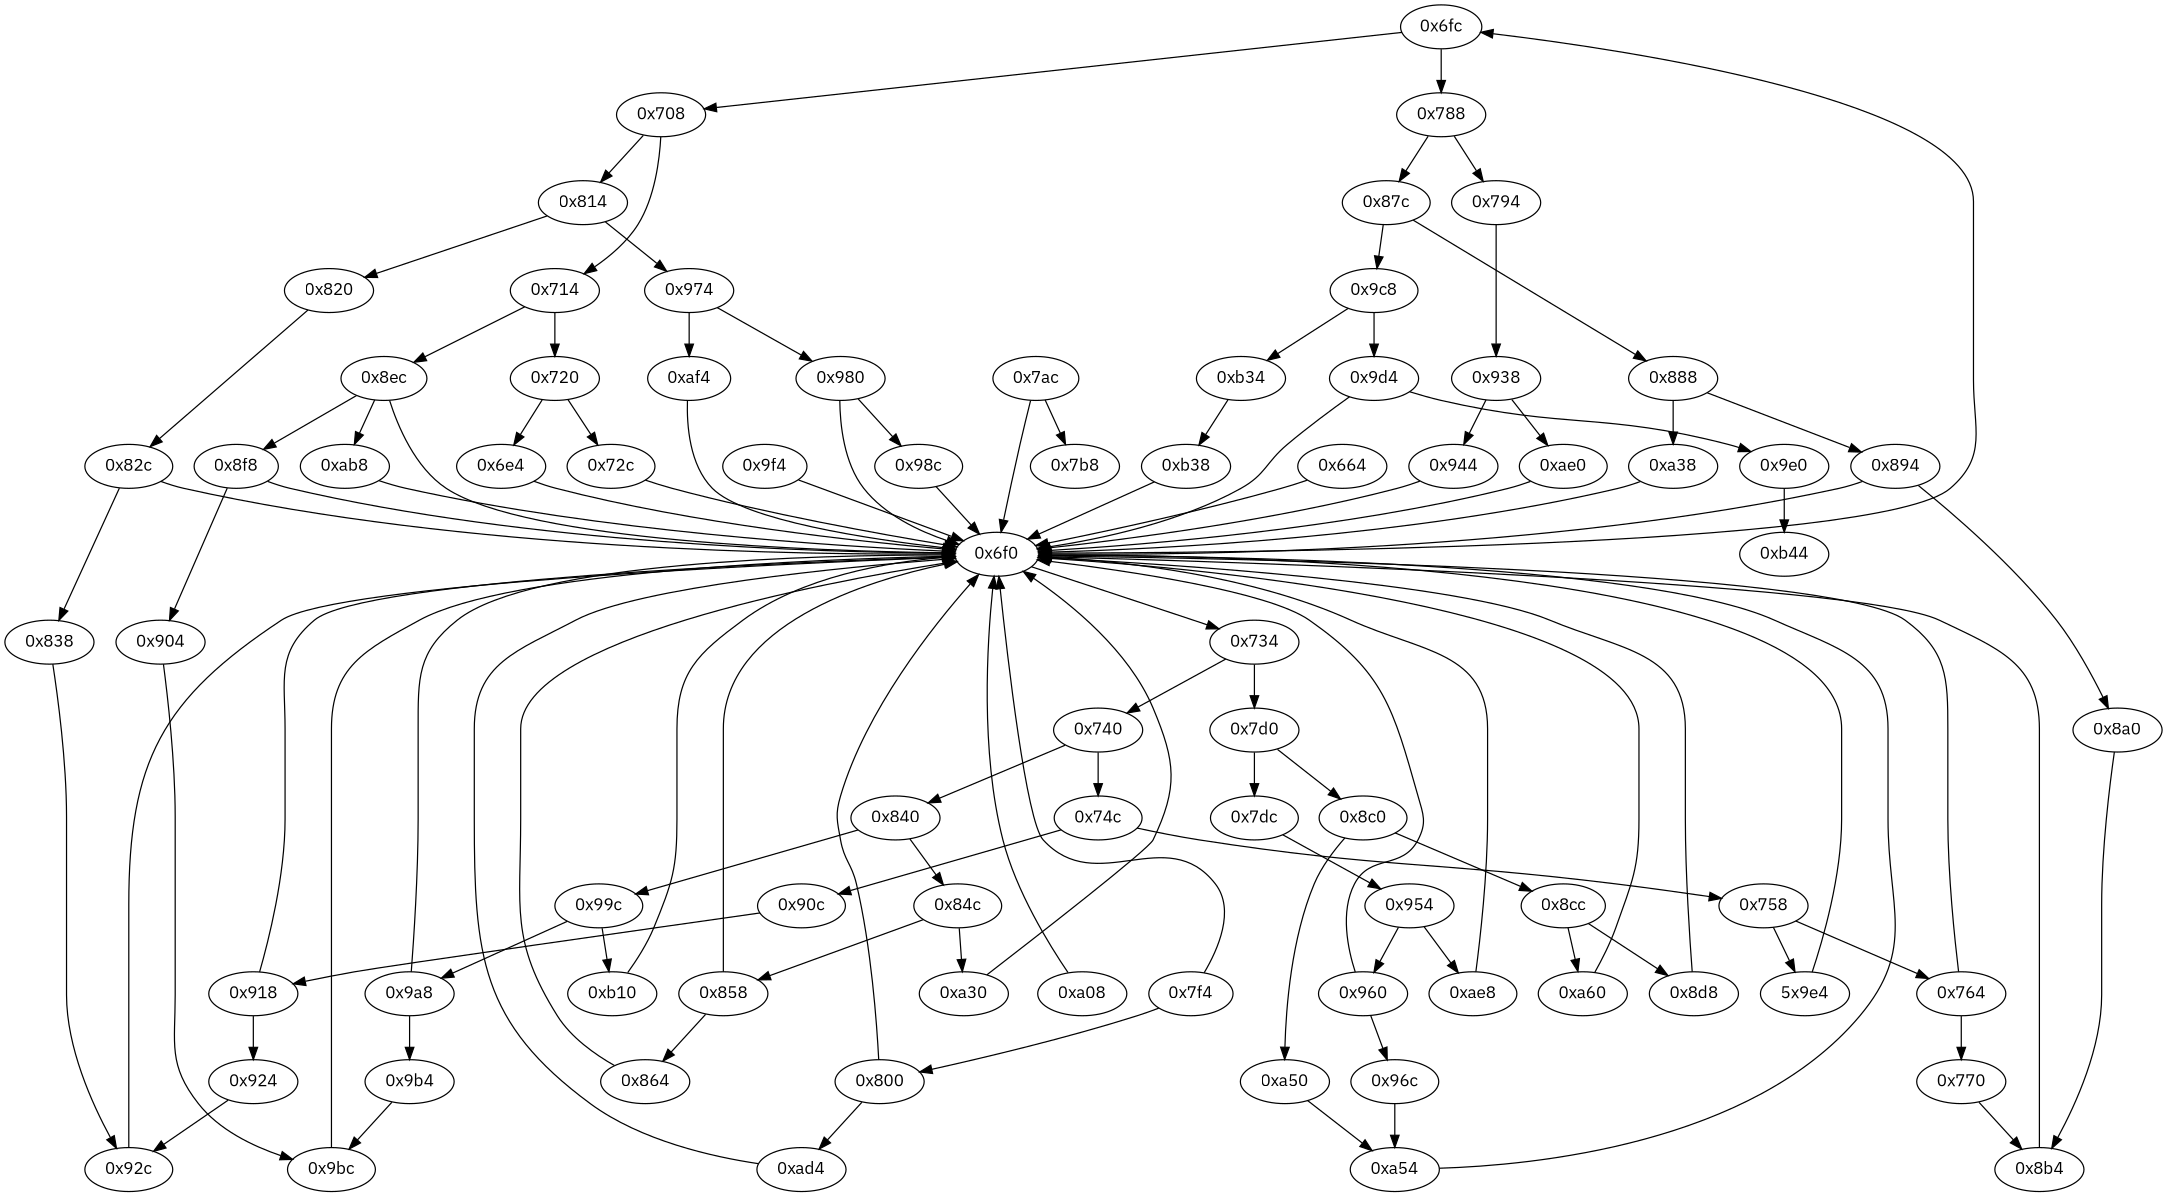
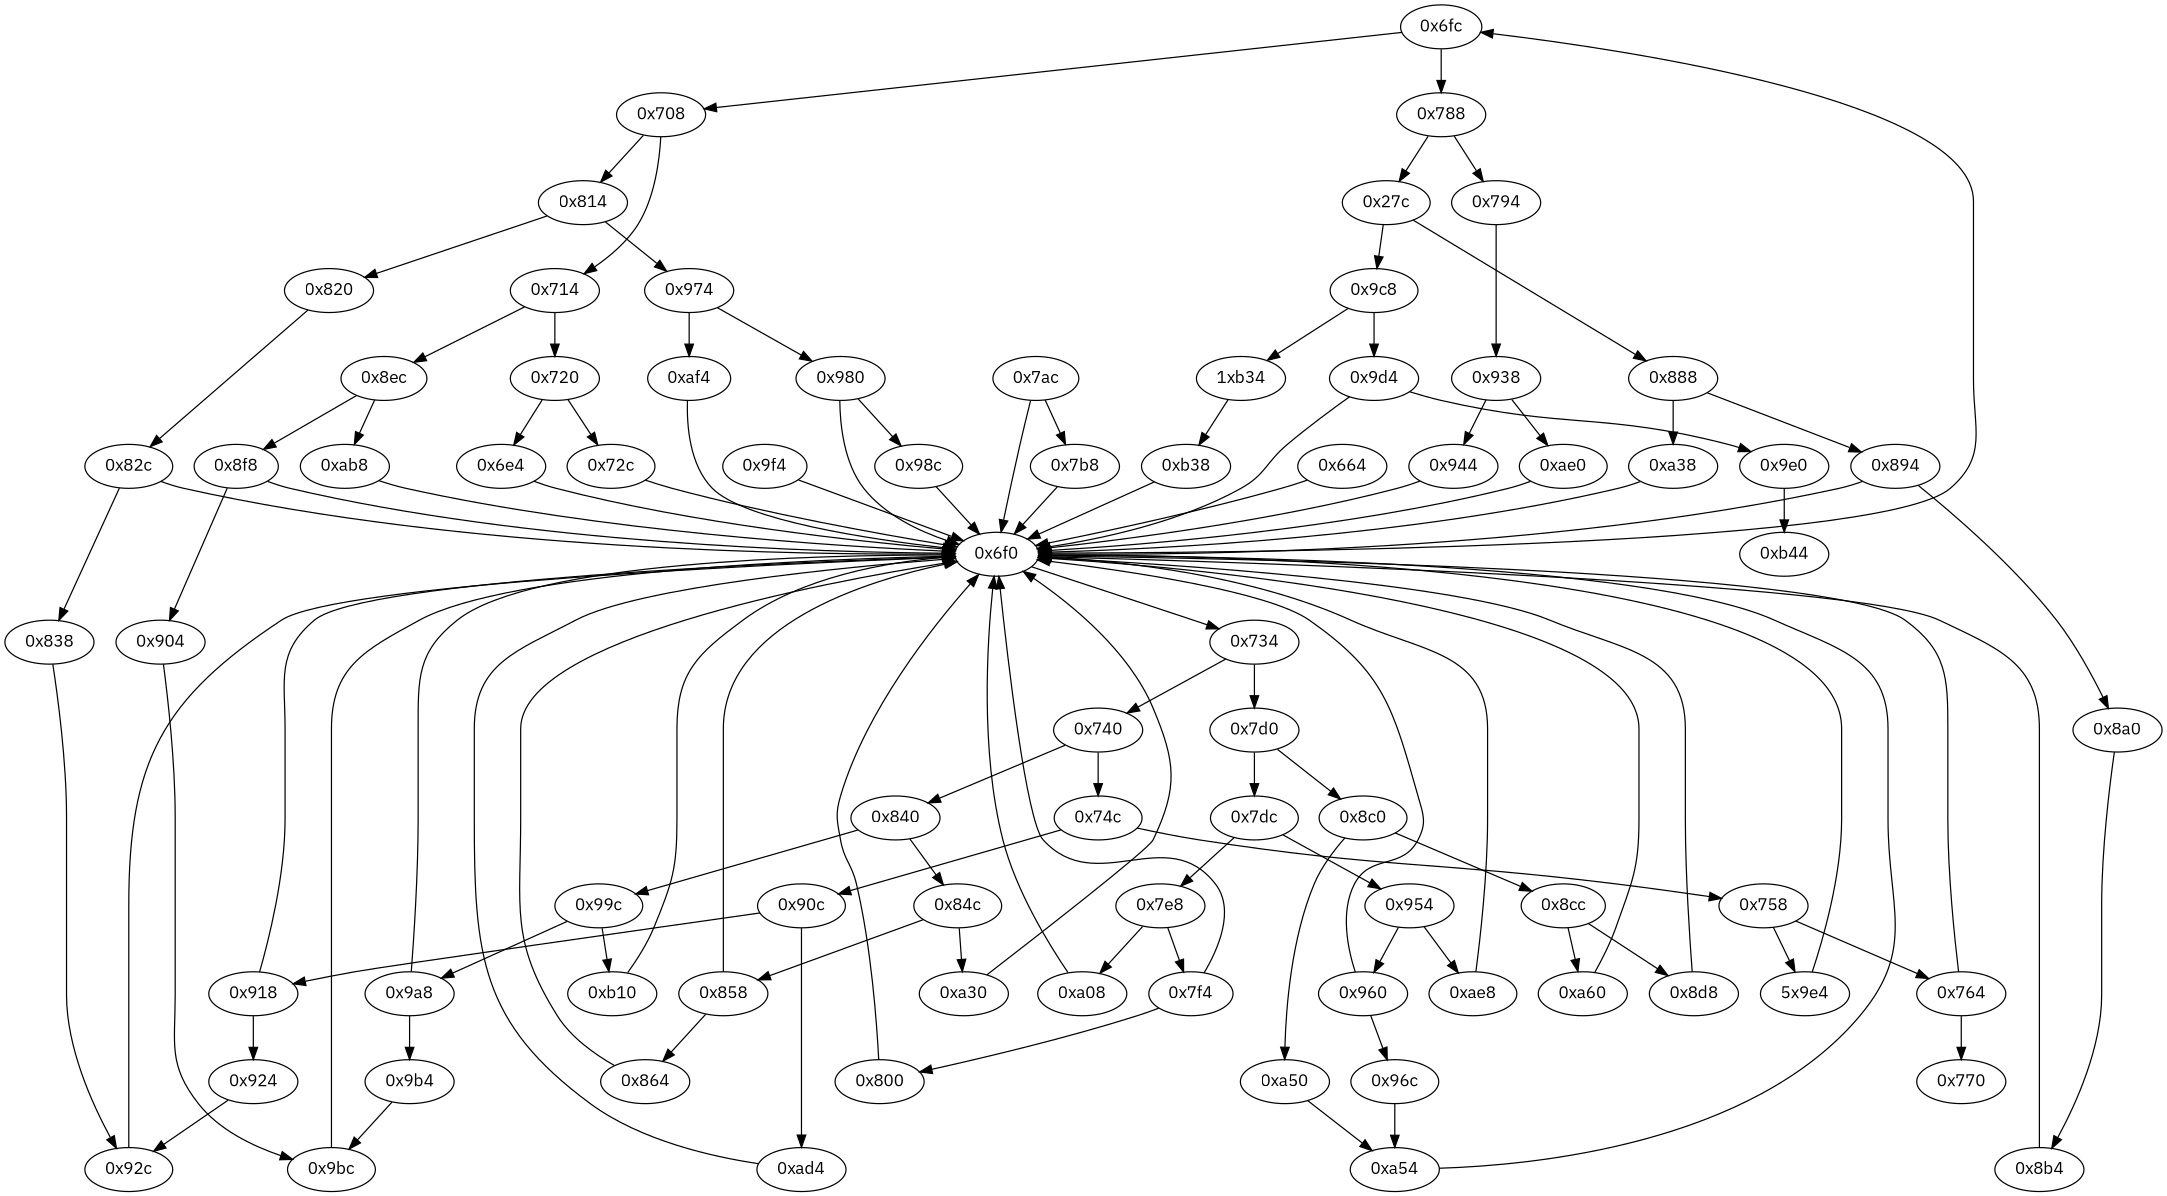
node "0x87c": label "0x87c" -> "0x27c"
node "0xb34": label "0xb34" -> "1xb34"
edge "0x8ec" -> "0x6f0": now "0x7b8" -> "0x6f0"
node "0x7e8": added
edge "0x800" -> "0xad4": now "0x90c" -> "0xad4"
edge "0x770" -> "0x8b4": removed
